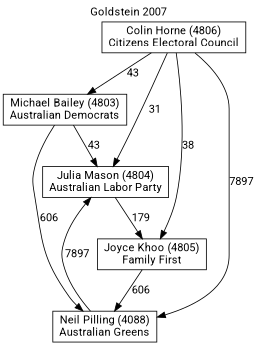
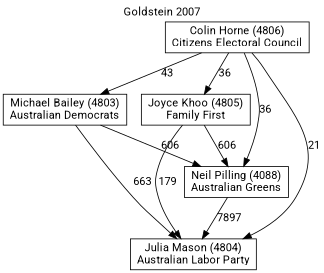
edge "Colin Horne (4806) Citizens Electoral Council" -> "Julia Mason (4804) Australian Labor Party": label "31" -> "21"
edge "Michael Bailey (4803) Australian Democrats" -> "Julia Mason (4804) Australian Labor Party": label "43" -> "663"
edge "Colin Horne (4806) Citizens Electoral Council" -> "Joyce Khoo (4805) Family First": label "38" -> "36"
edge "Colin Horne (4806) Citizens Electoral Council" -> "Neil Pilling (4088) Australian Greens": label "7897" -> "36"
edge "Julia Mason (4804) Australian Labor Party" -> "Joyce Khoo (4805) Family First": reversed
